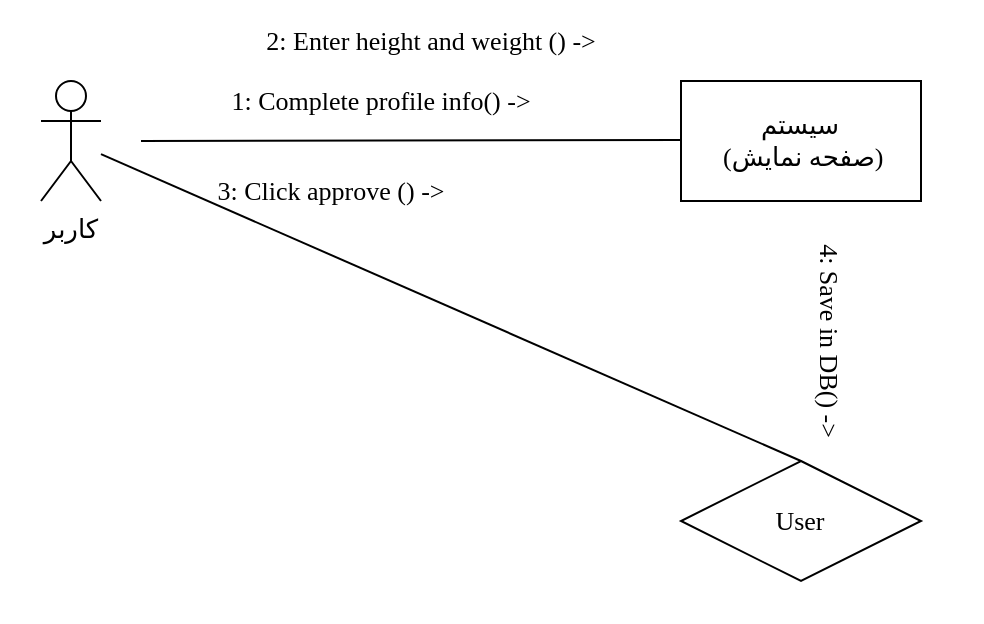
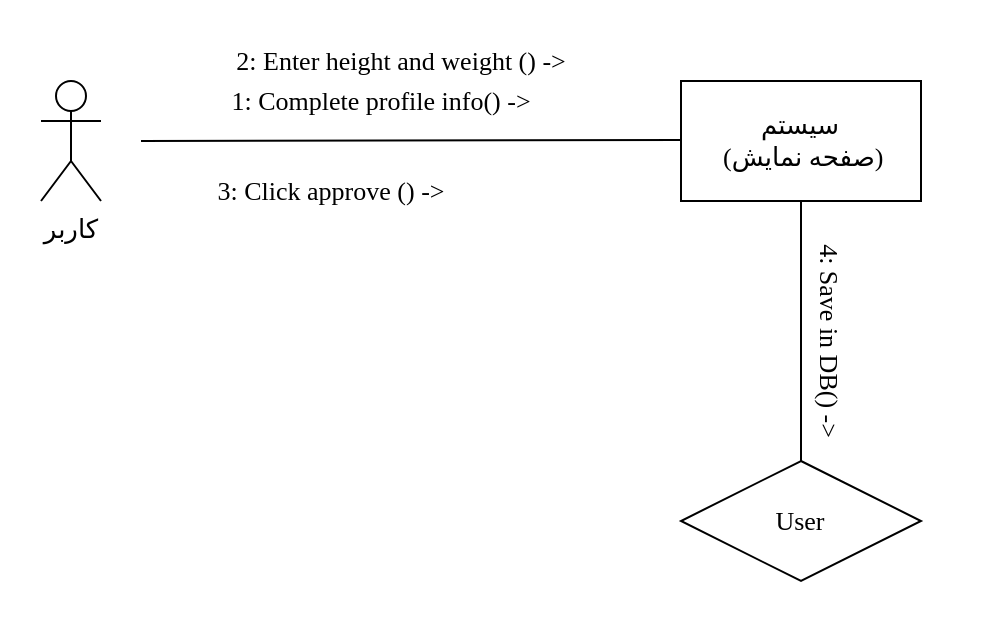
node "2: Enter height and weight () ->": moved (431, 41) -> (401, 61)
edge "کاربر" -- "User": now "سیستم (صفحه نمایش)" -- "User"
